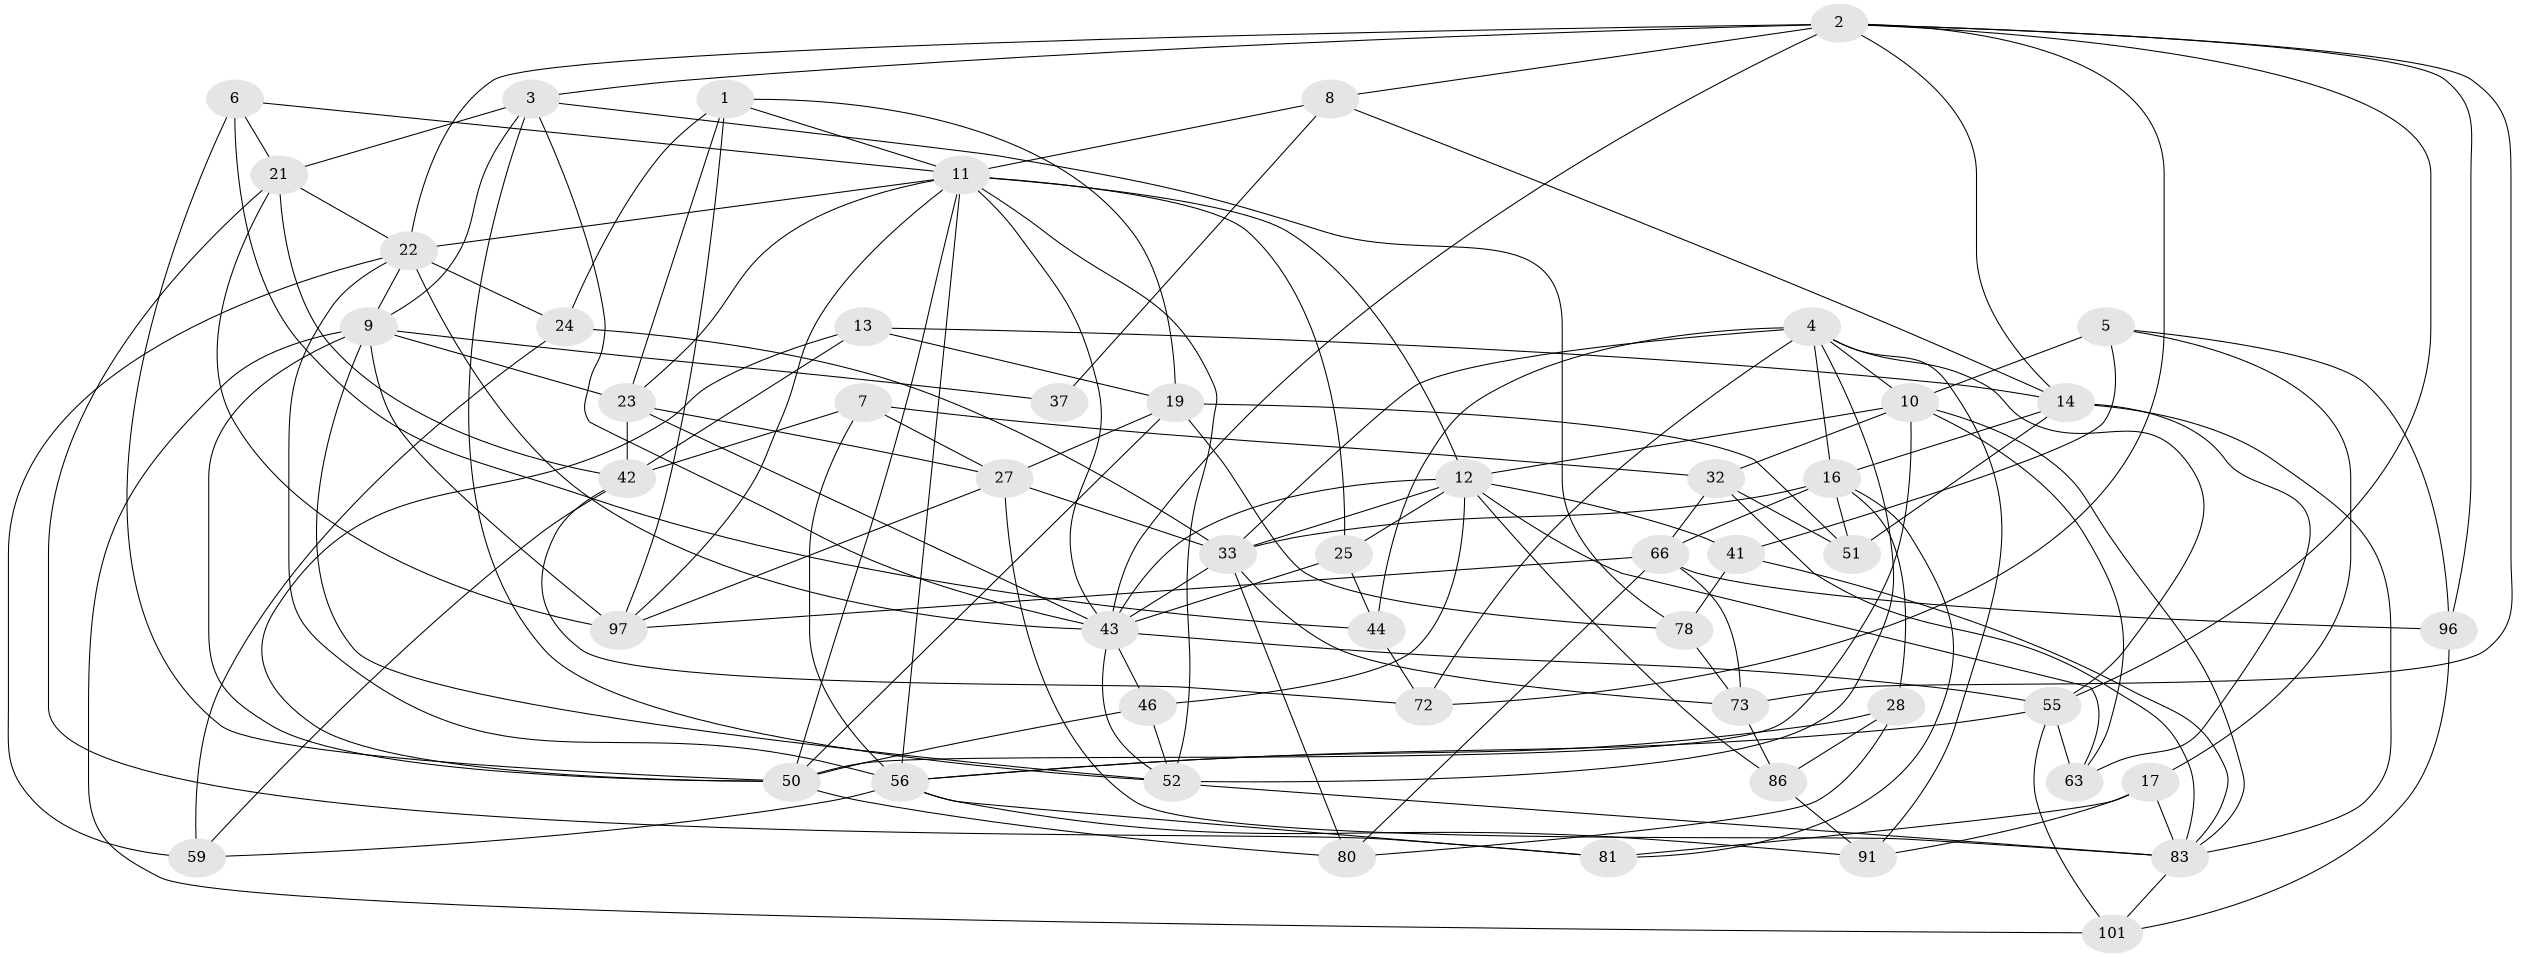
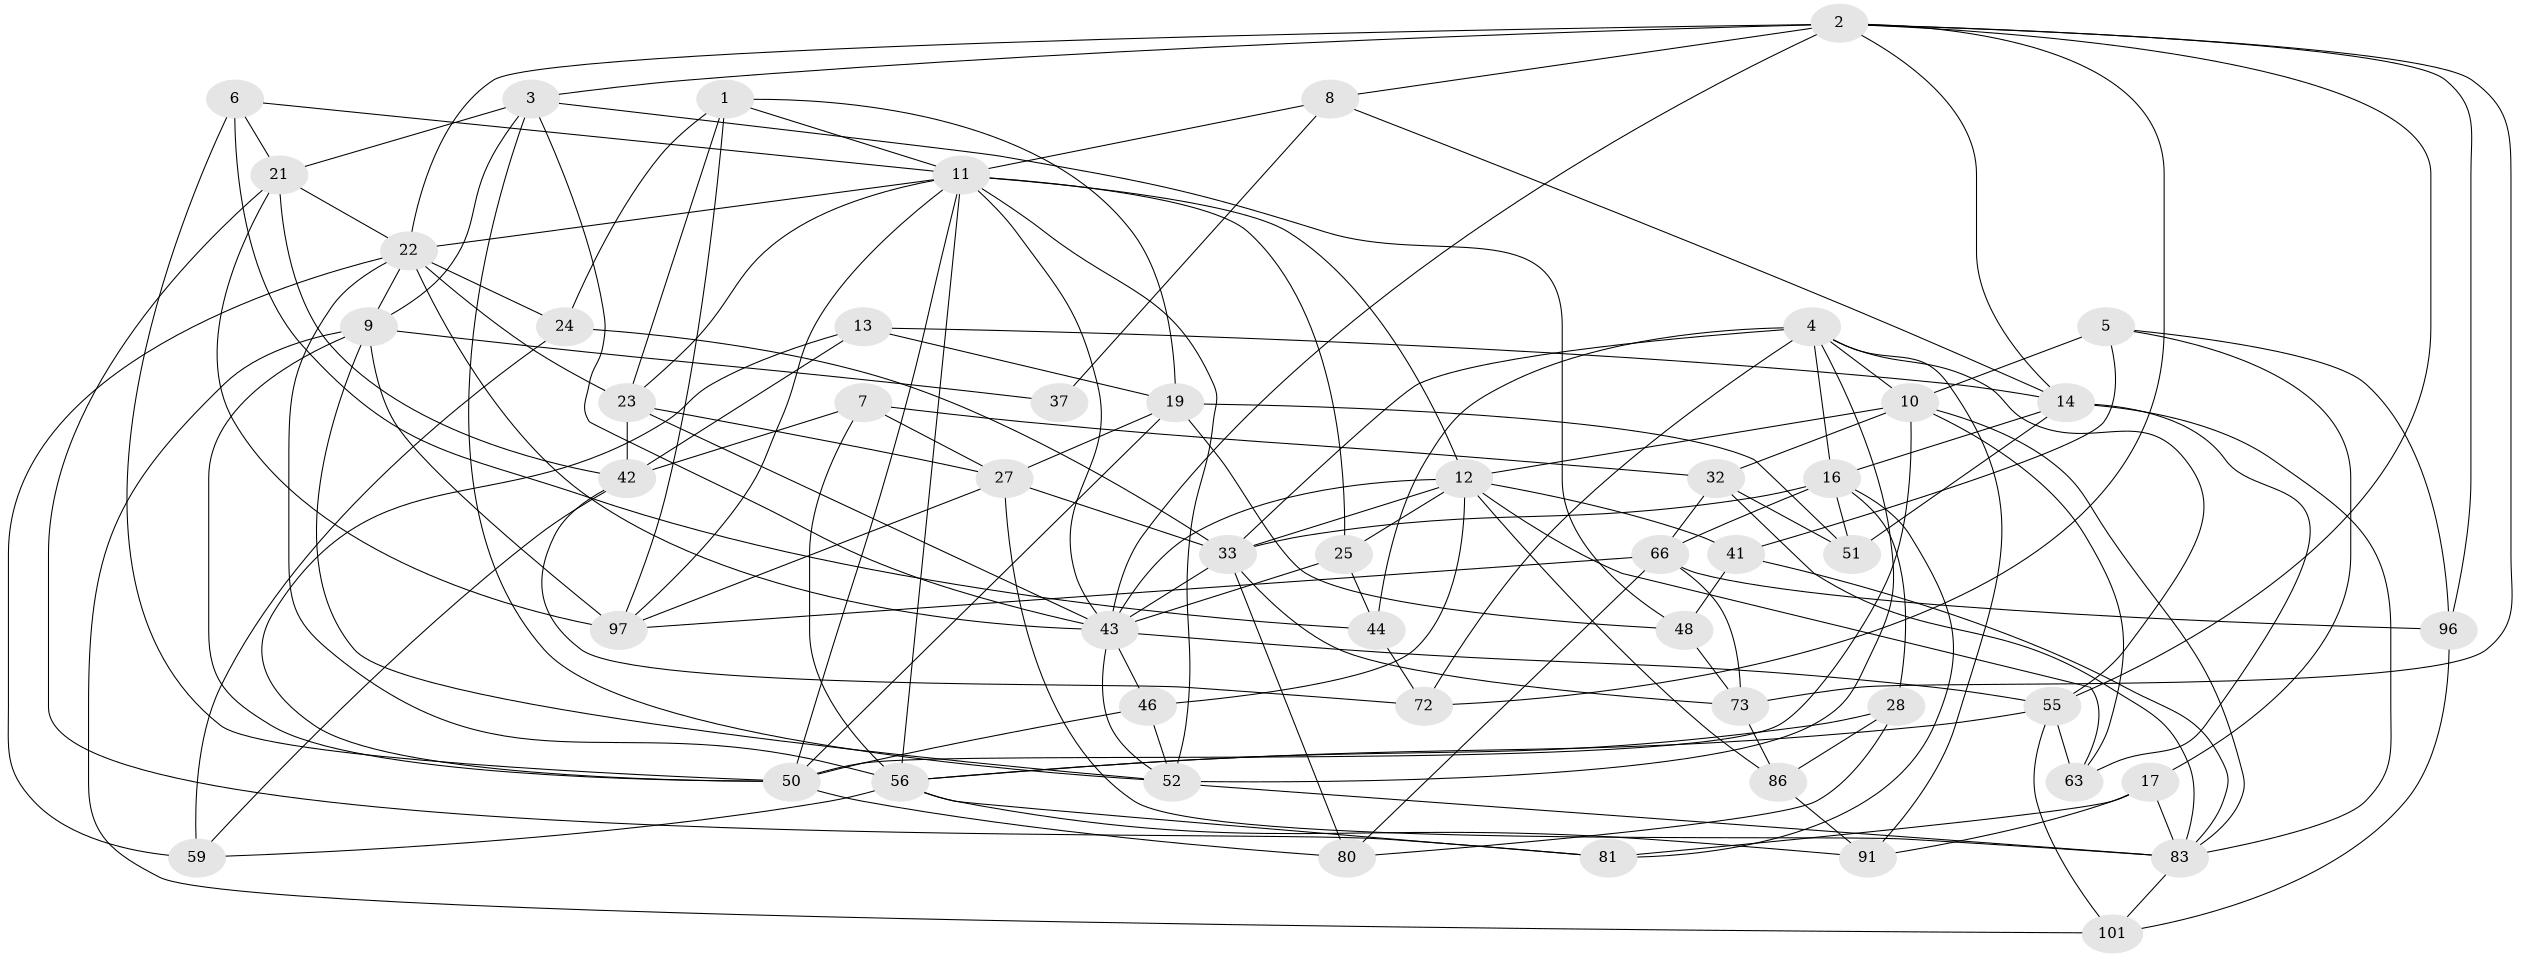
edge "9" -- "23": now "22" -- "23"
node "78": label "78" -> "48"
